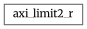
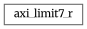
node "axi_limit2_r": label "axi_limit2_r" -> "axi_limit7_r"
